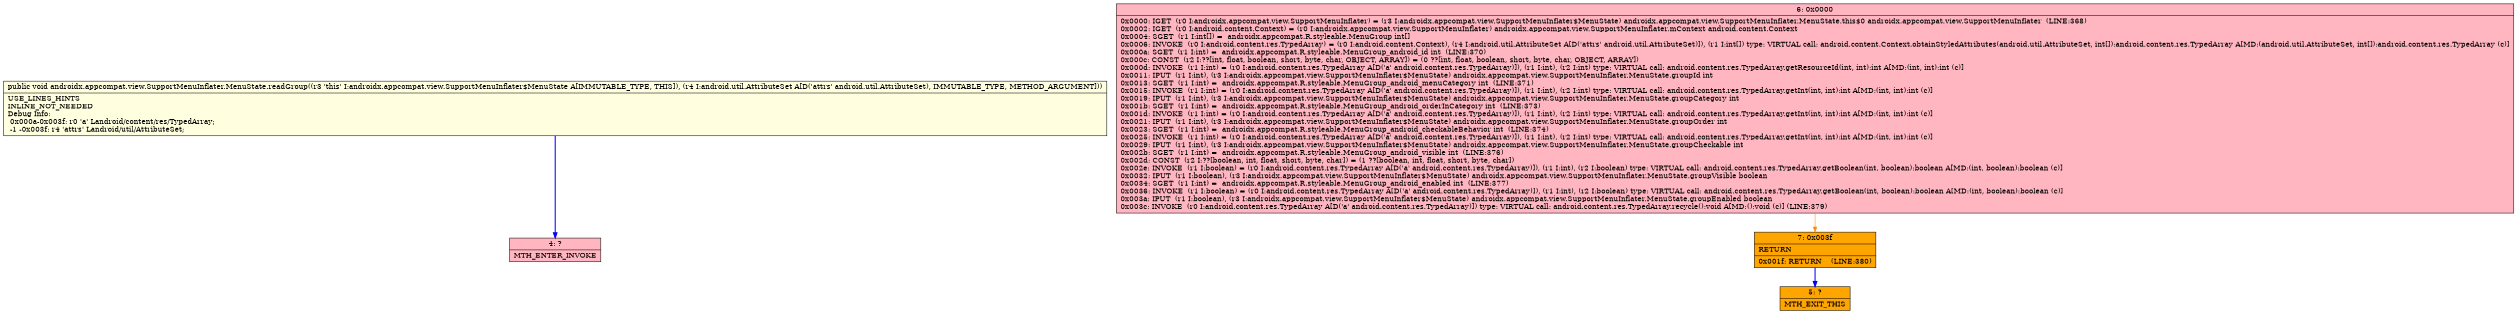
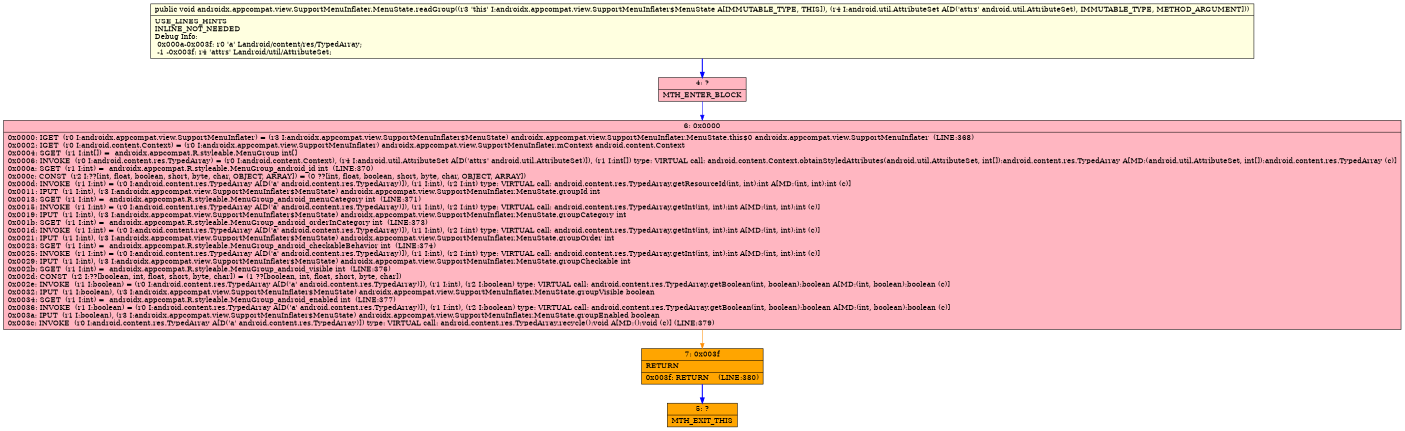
edge "4: ?" -> "6: 0x0000": added
node "4: ?": text "MTH_ENTER_INVOKE" -> "MTH_ENTER_BLOCK"
node "7: 0x003f": text "0x001f: RETURN    (LINE:380)" -> "0x003f: RETURN    (LINE:380)"
